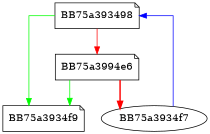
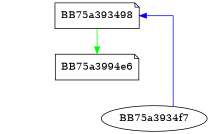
edge "BB75a393498" -> "BB75a3994e6": color red -> green
edge "BB75a3994e6" -> "BB75a3934f7": removed
node "BB75a3934f9": removed
